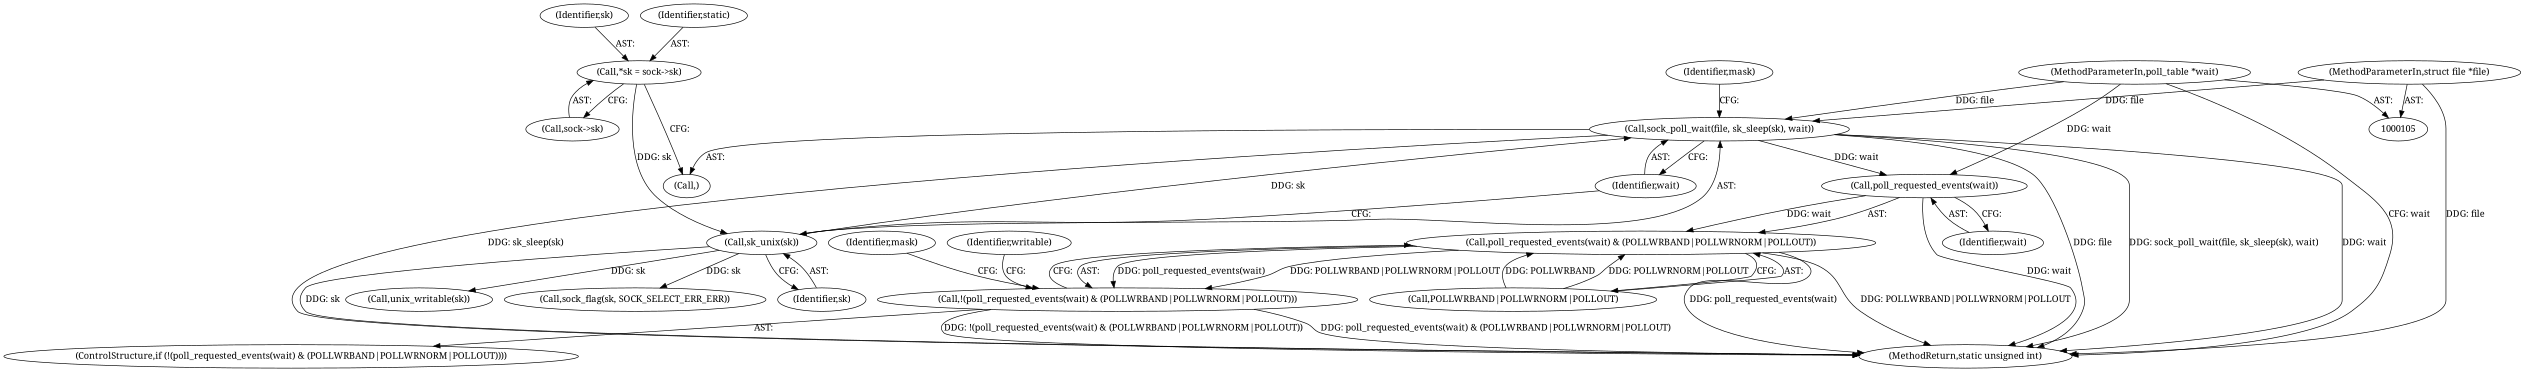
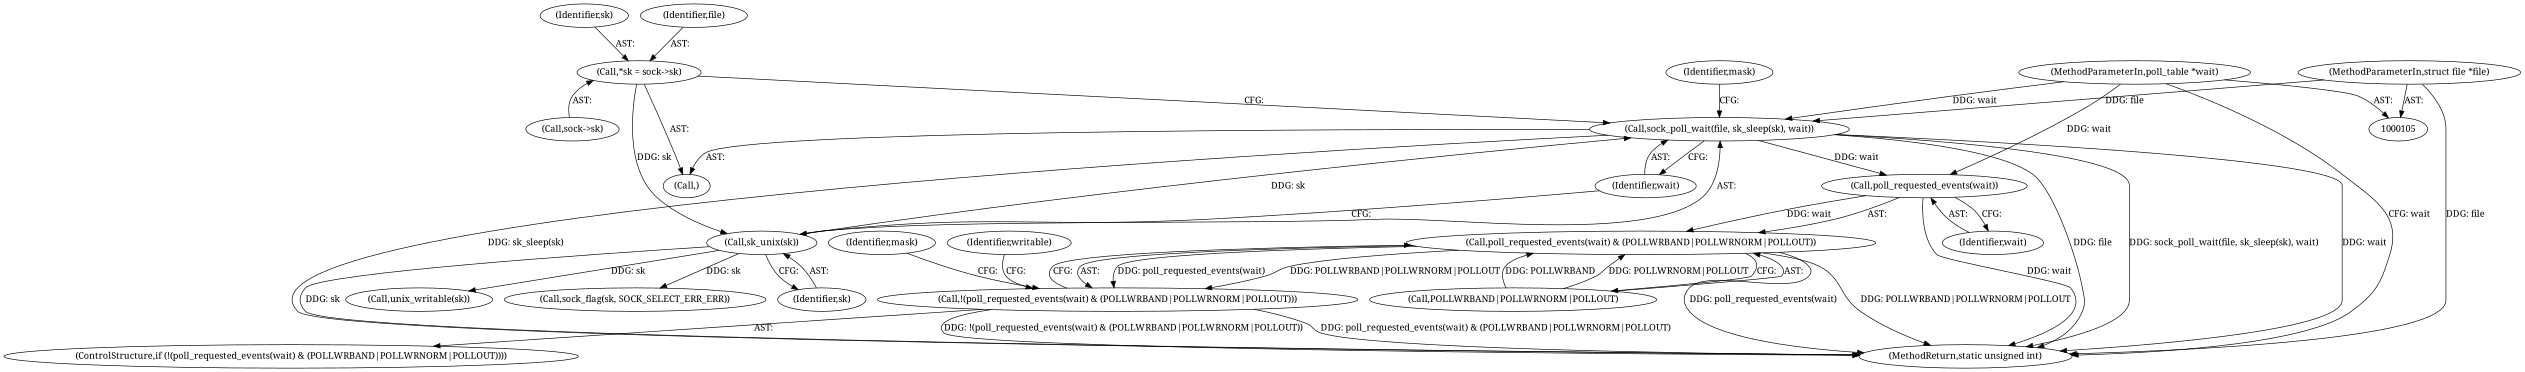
node "(Identifier,static)": label "(Identifier,static)" -> "(Identifier,file)"
edge "(Call,*sk = sock->sk)" -> "(Call,sock->sk)": now "(Call,*sk = sock->sk)" -> "(Call,sock_poll_wait(file, sk_sleep(sk), wait))"
edge "(MethodParameterIn,poll_table *wait)" -> "(Call,sock_poll_wait(file, sk_sleep(sk), wait))": label "DDG: file" -> "DDG: wait"
edge "(Call,*sk = sock->sk)" -> "(Call,)": label "CFG: " -> "AST: "
